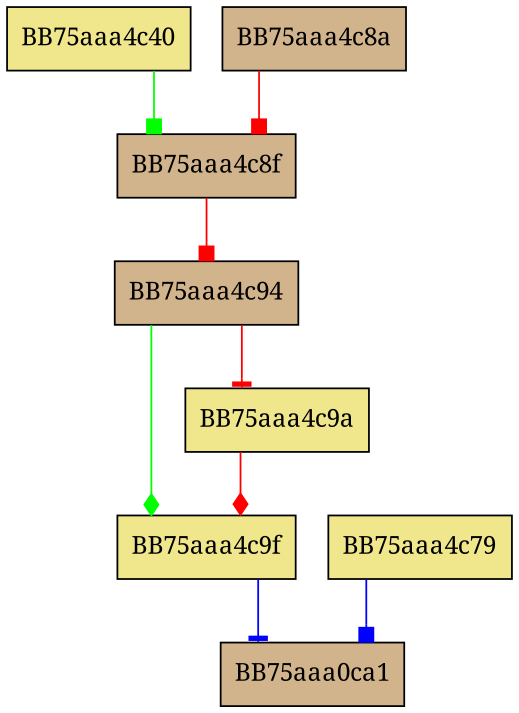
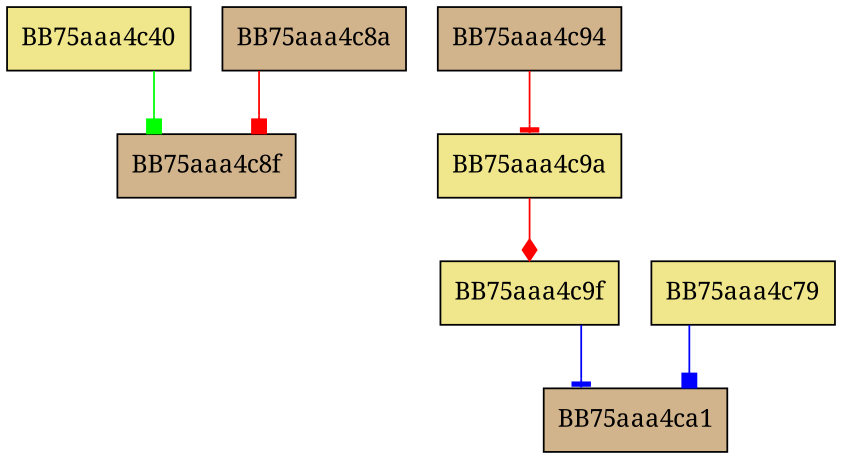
edge "BB75aaa4c8f" -> "BB75aaa4c94": removed
edge "BB75aaa4c94" -> "BB75aaa4c9f": removed
node "BB75aaa0ca1": label "BB75aaa0ca1" -> "BB75aaa4ca1"
